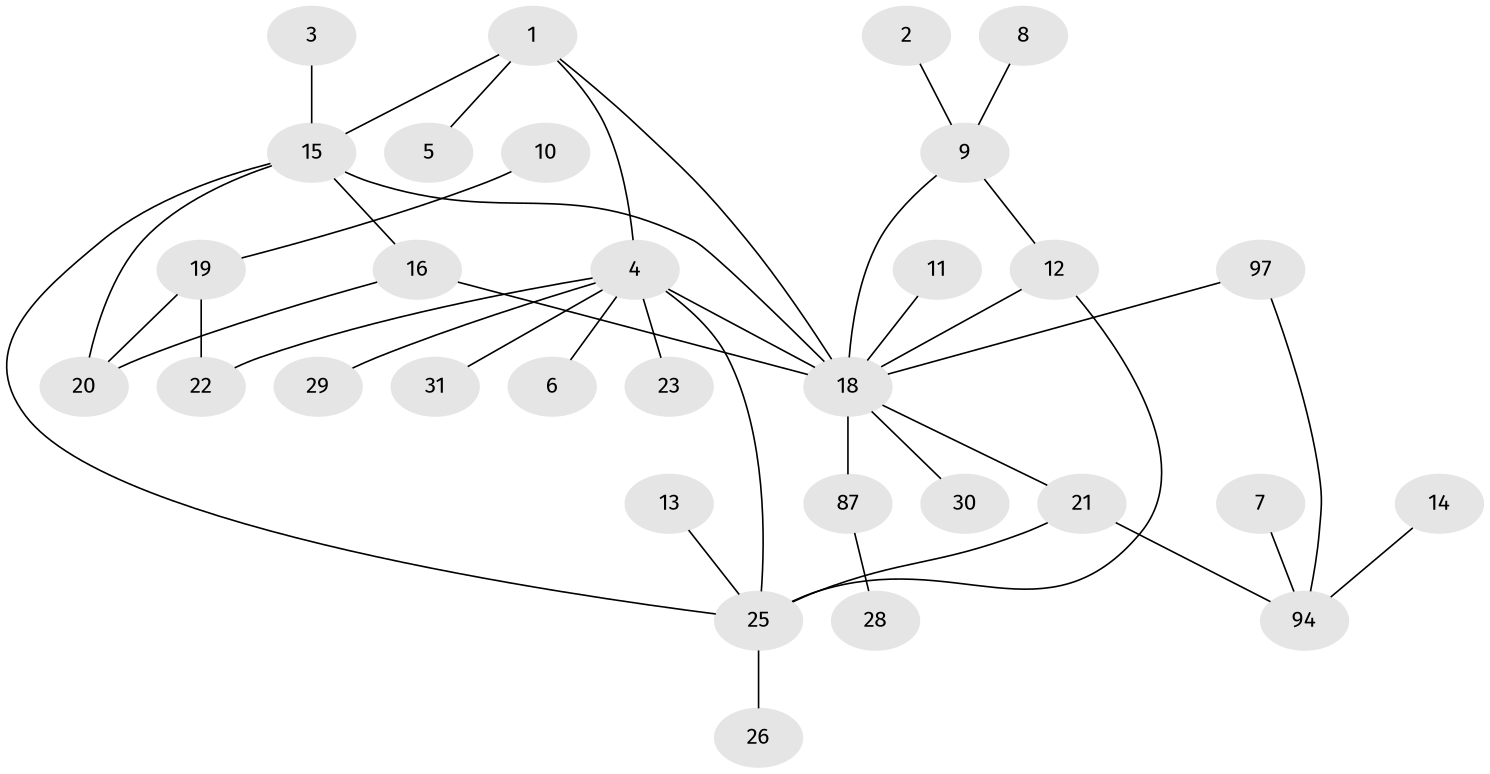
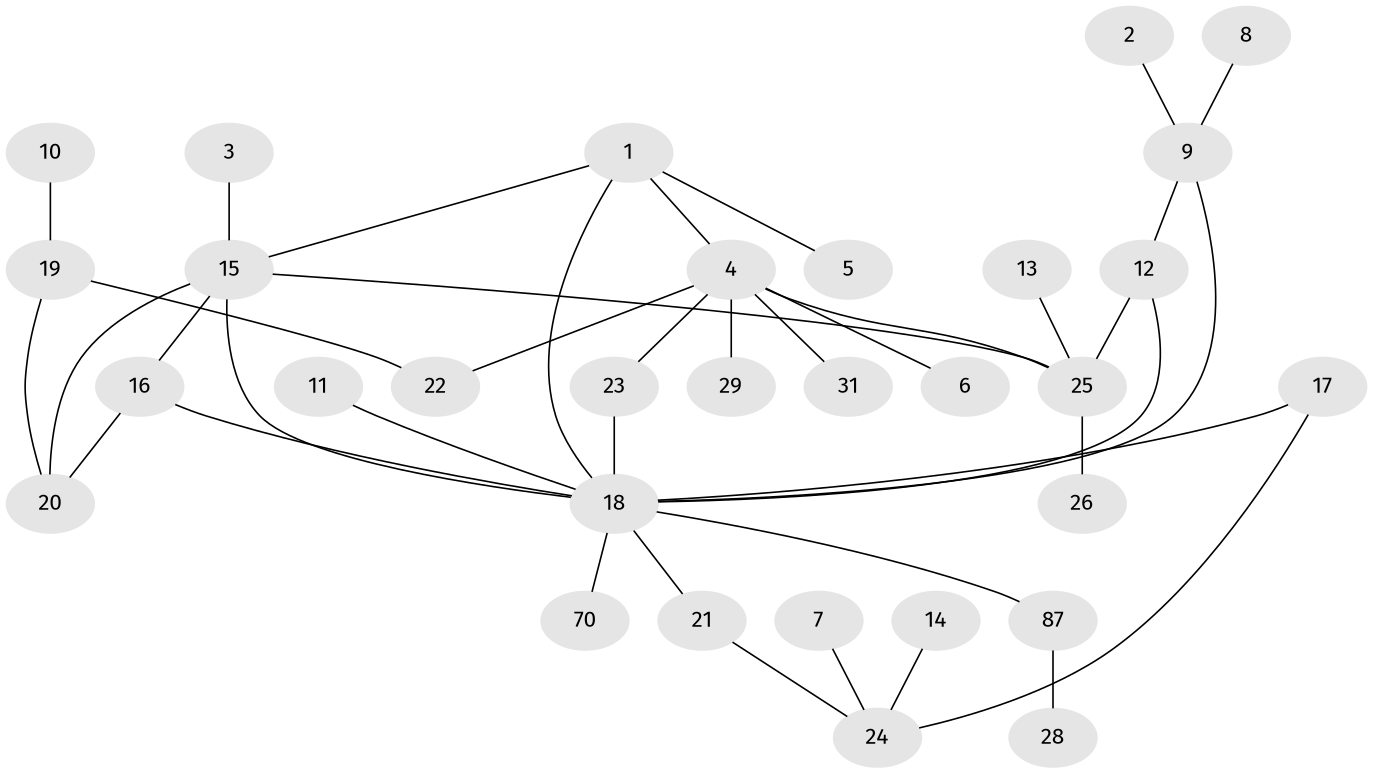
node "97": label "97" -> "17"
edge "4" -- "18": now "23" -- "18"
node "30": label "30" -> "70"
edge "21" -- "25": removed
node "94": label "94" -> "24"
